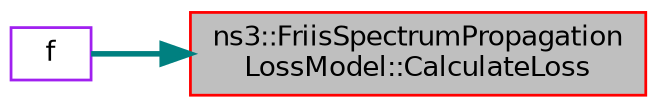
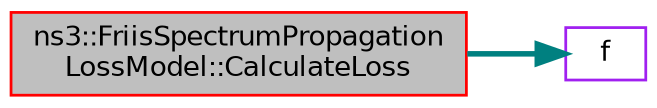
edge "f" -> "ns3::FriisSpectrumPropagation LossModel::CalculateLoss": reversed
